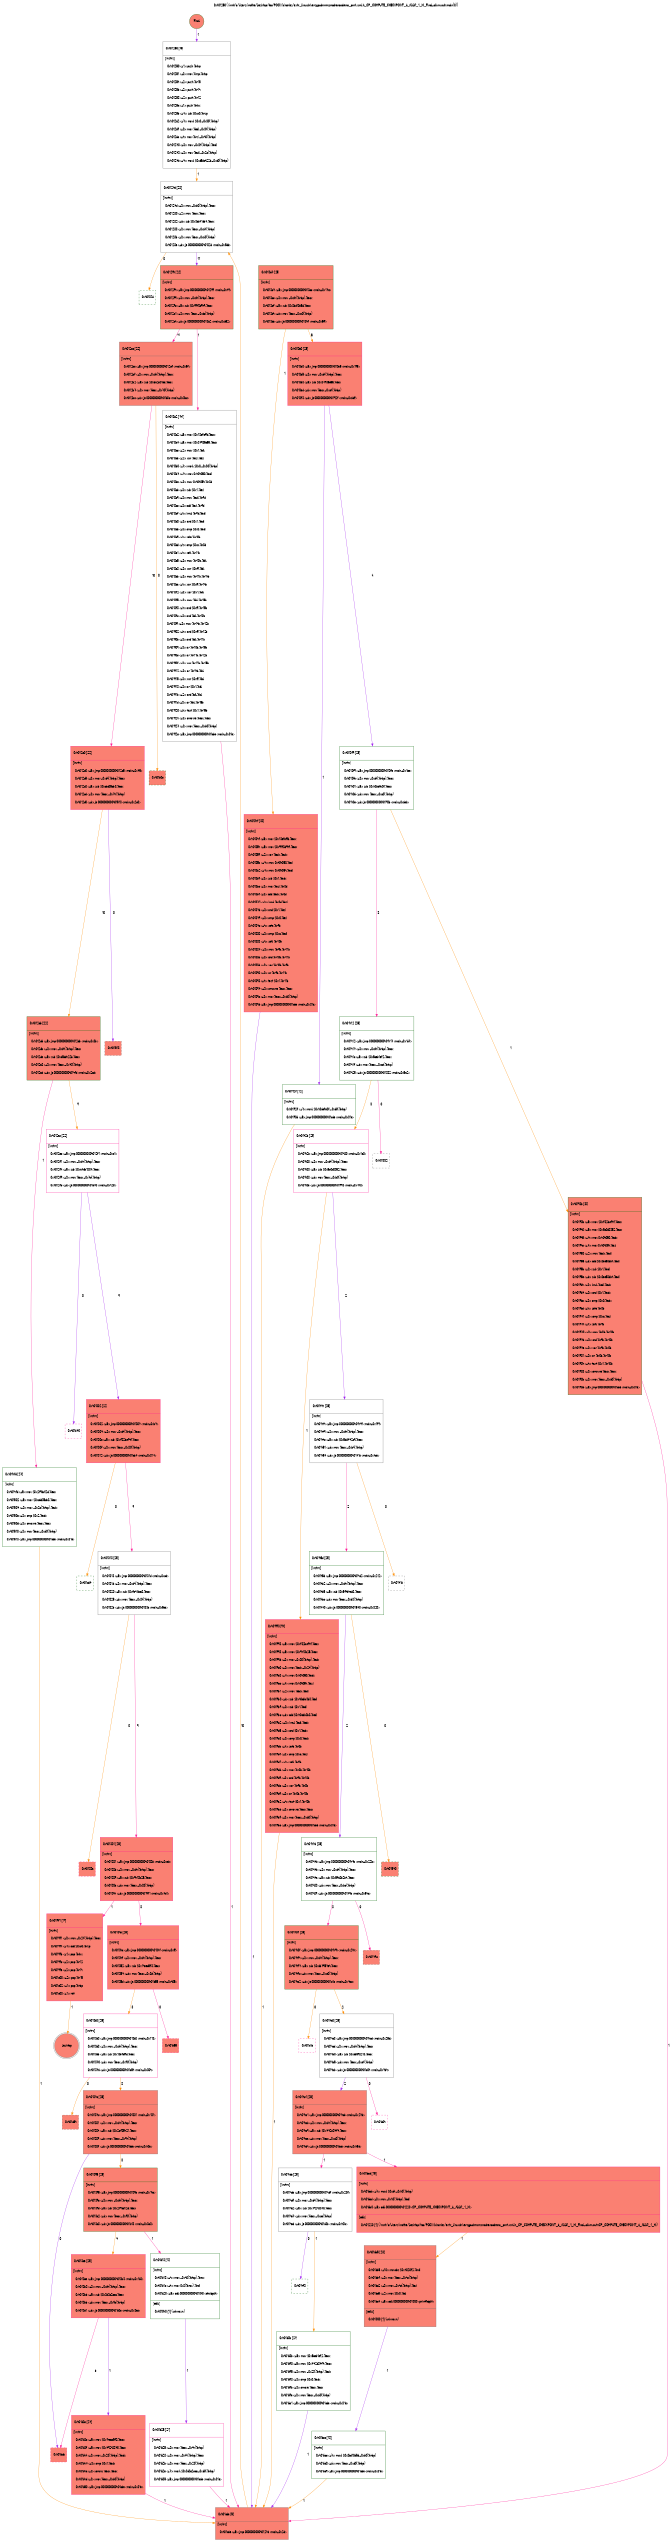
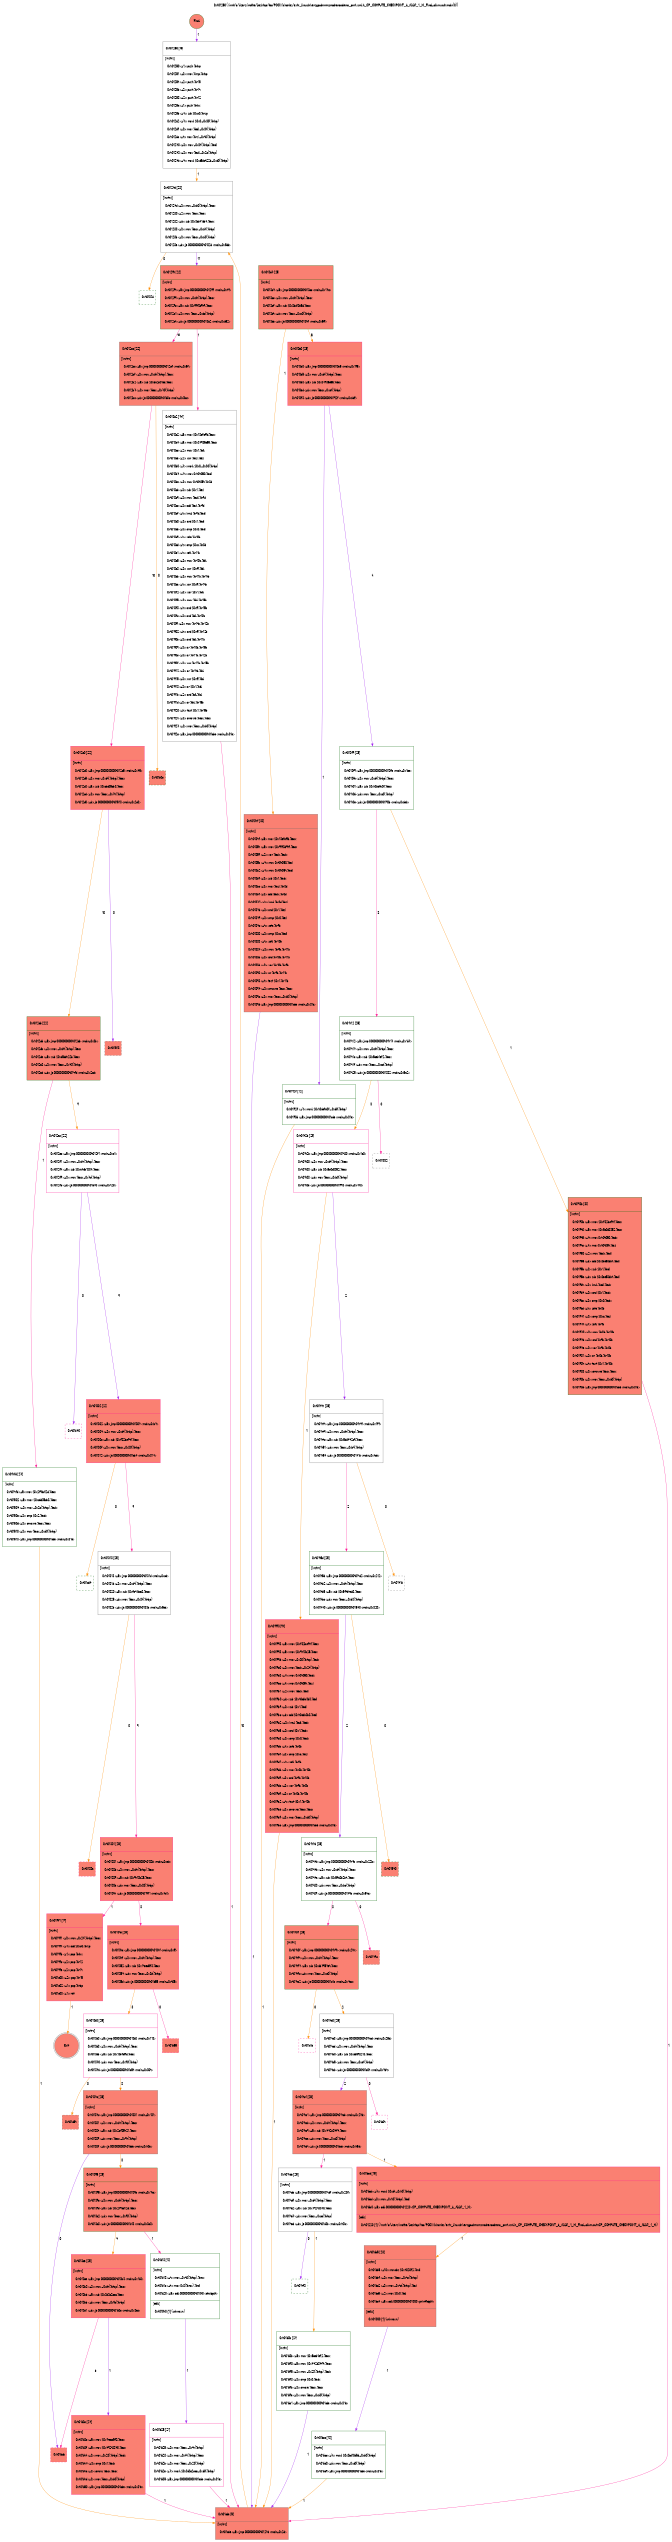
edge "0x401294 [22]" -> "0x4012aa [22]": label " 11" -> " 10"
node "0x40184f [83]": color deeppink -> gray40
node "Desktop": label "Desktop" -> "Exit"
edge "0x4014c1 [25]" -> "0x4016a6 [15]": color deeppink -> darkorange
